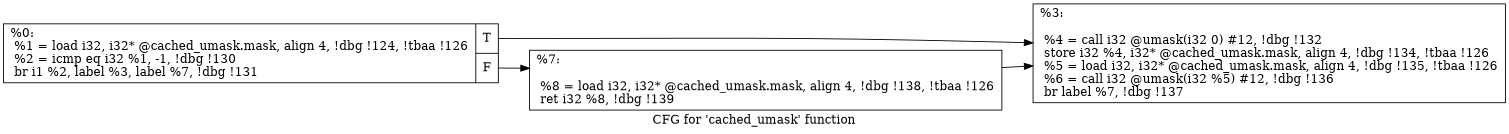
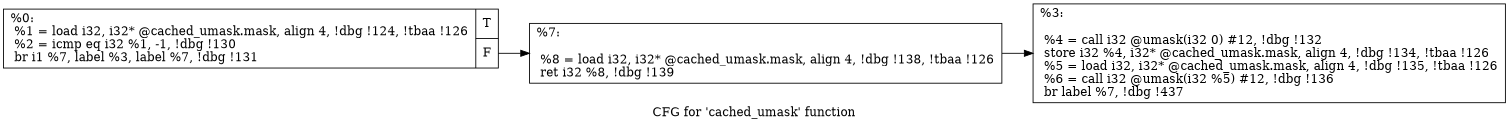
edge "%0:" -> "%3:": removed
node "%0:": text "br i1 %2, label %3, label %7, !dbg !131" -> "br i1 %7, label %3, label %7, !dbg !131"
node "%3:": text "br label %7, !dbg !137" -> "br label %7, !dbg !437"
